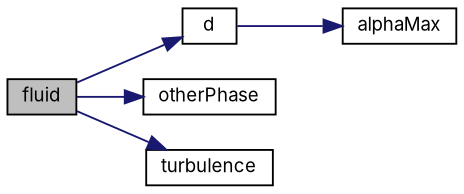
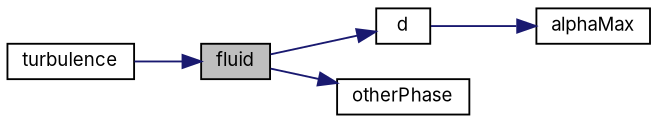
edge "fluid" -> "turbulence": reversed
